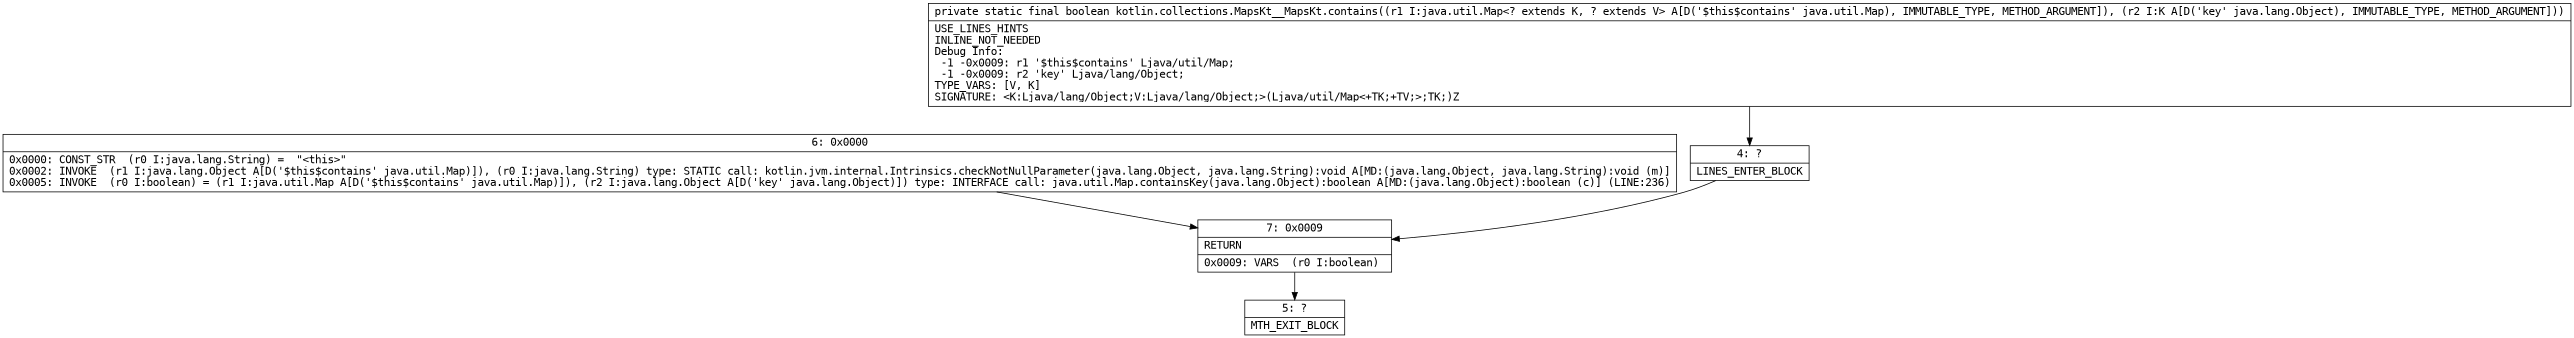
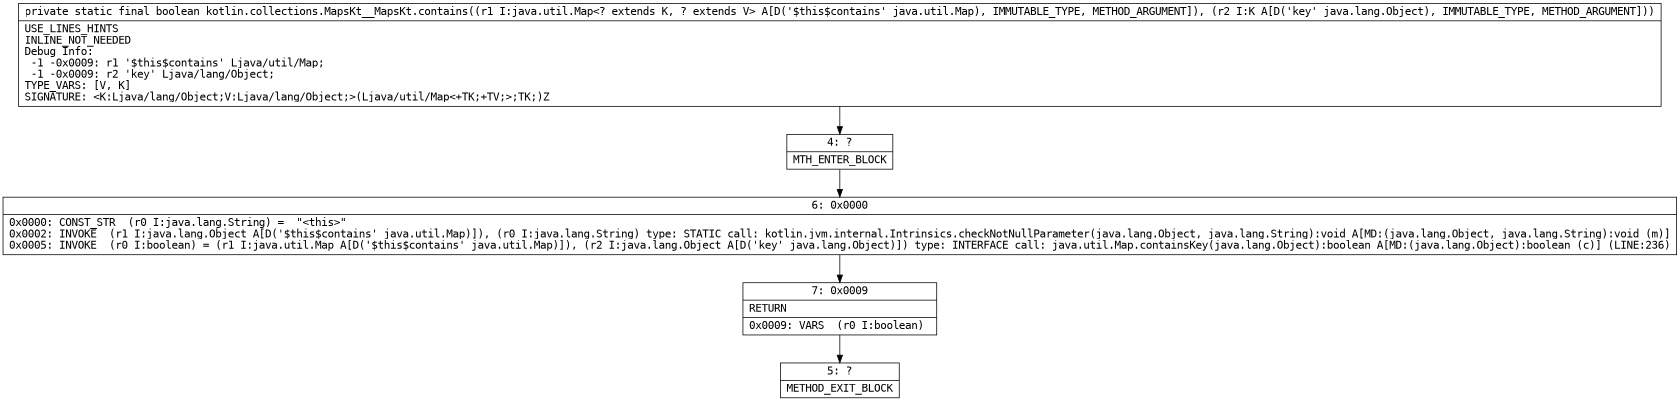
node "4: ?": text "LINES_ENTER_BLOCK" -> "MTH_ENTER_BLOCK"
edge "4: ?" -> "7: 0x0009": now "4: ?" -> "6: 0x0000"
node "5: ?": text "MTH_EXIT_BLOCK" -> "METHOD_EXIT_BLOCK"
